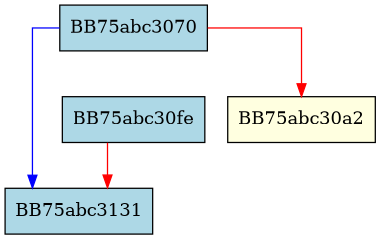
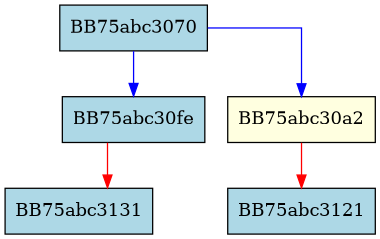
edge "BB75abc3070" -> "BB75abc30a2": color red -> blue
edge "BB75abc3070" -> "BB75abc3131": now "BB75abc3070" -> "BB75abc30fe"
node "BB75abc3121": added
